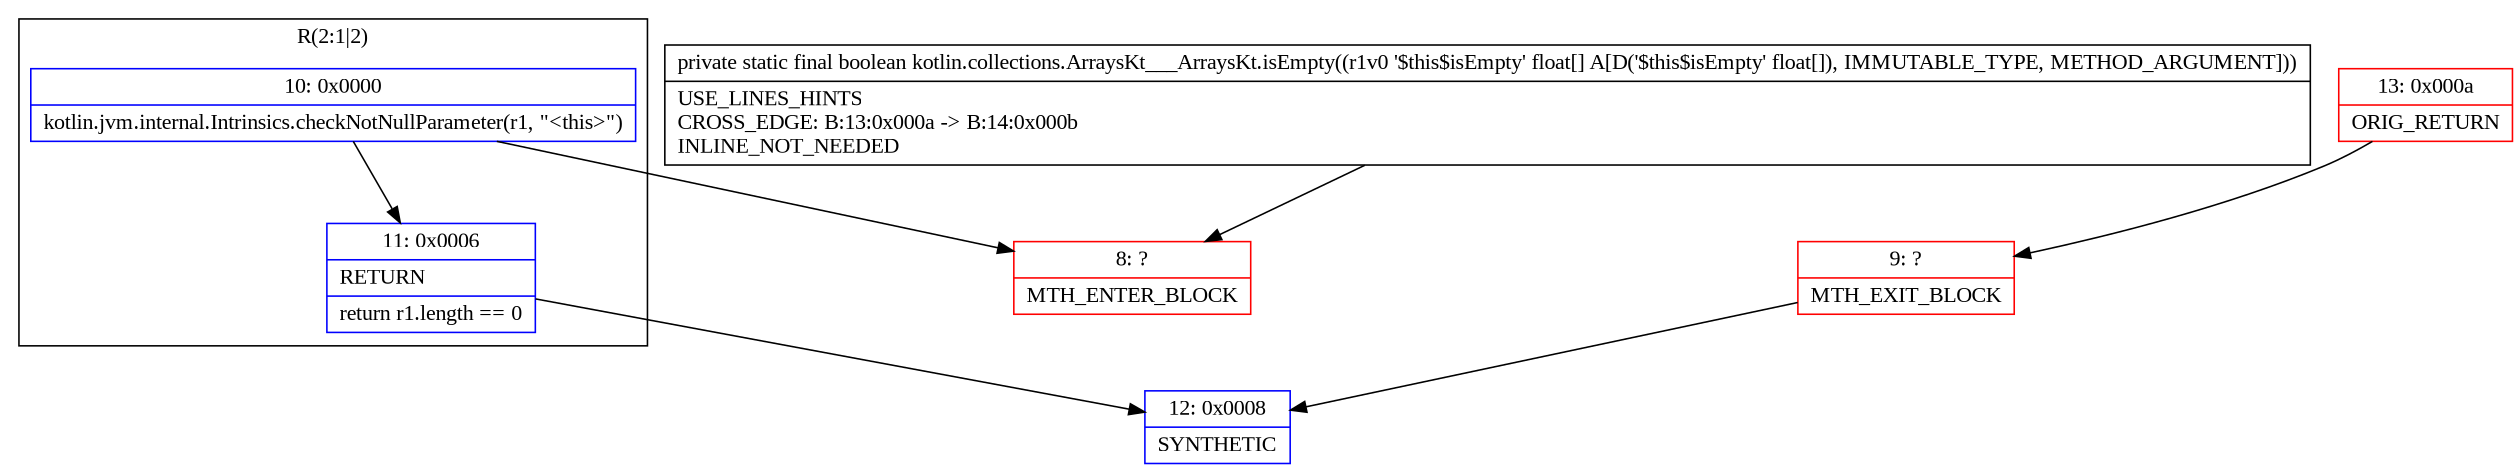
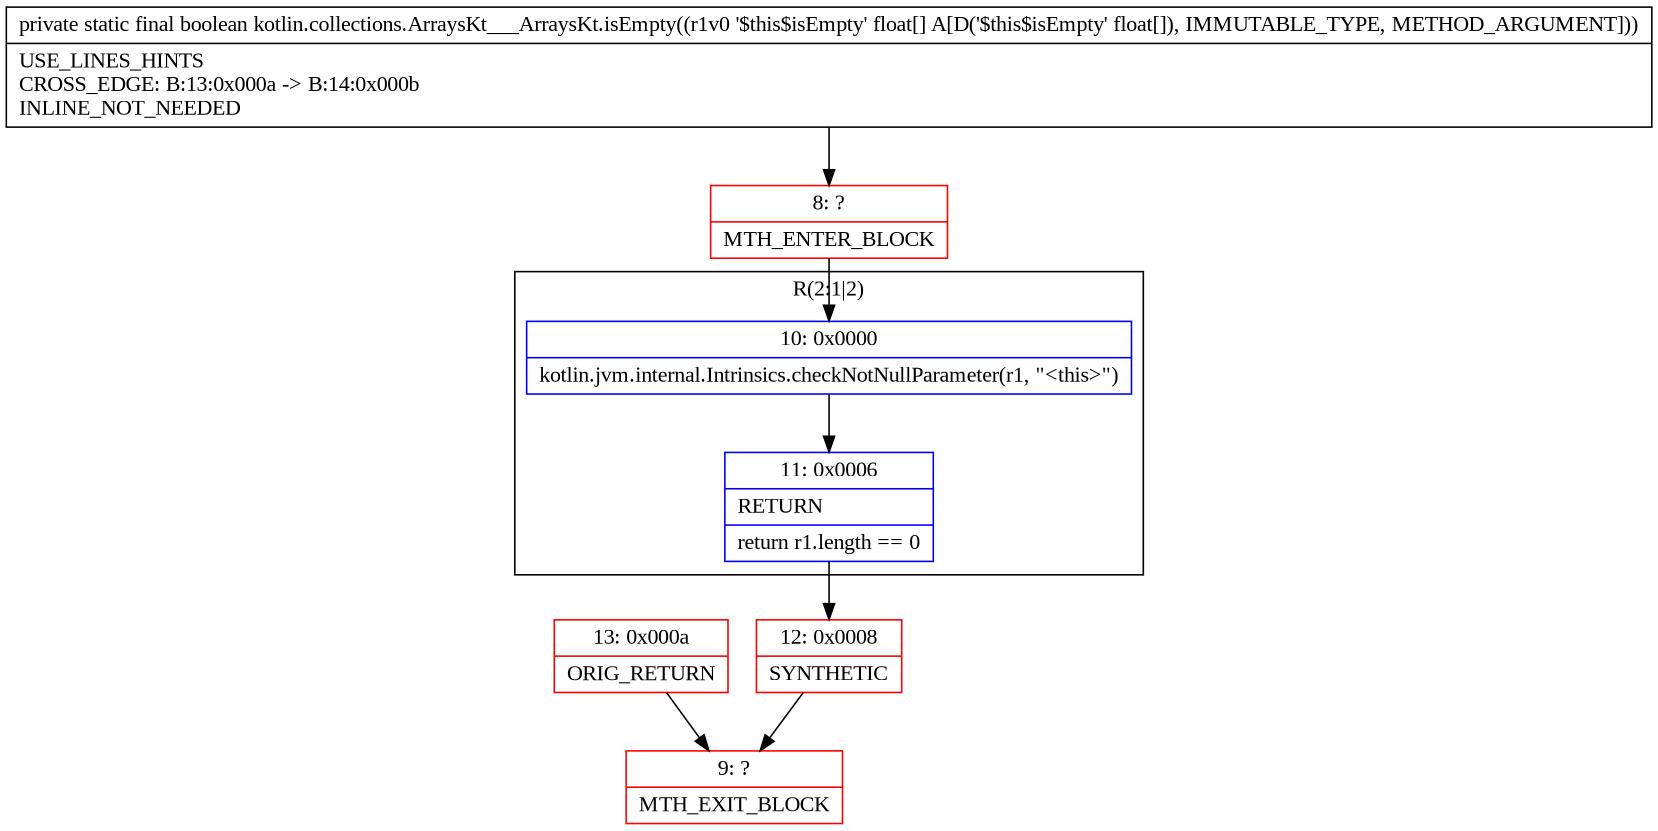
edge "10: 0x0000" -> "8: ?": reversed
edge "9: ?" -> "12: 0x0008": reversed
node "12: 0x0008": color blue -> red
